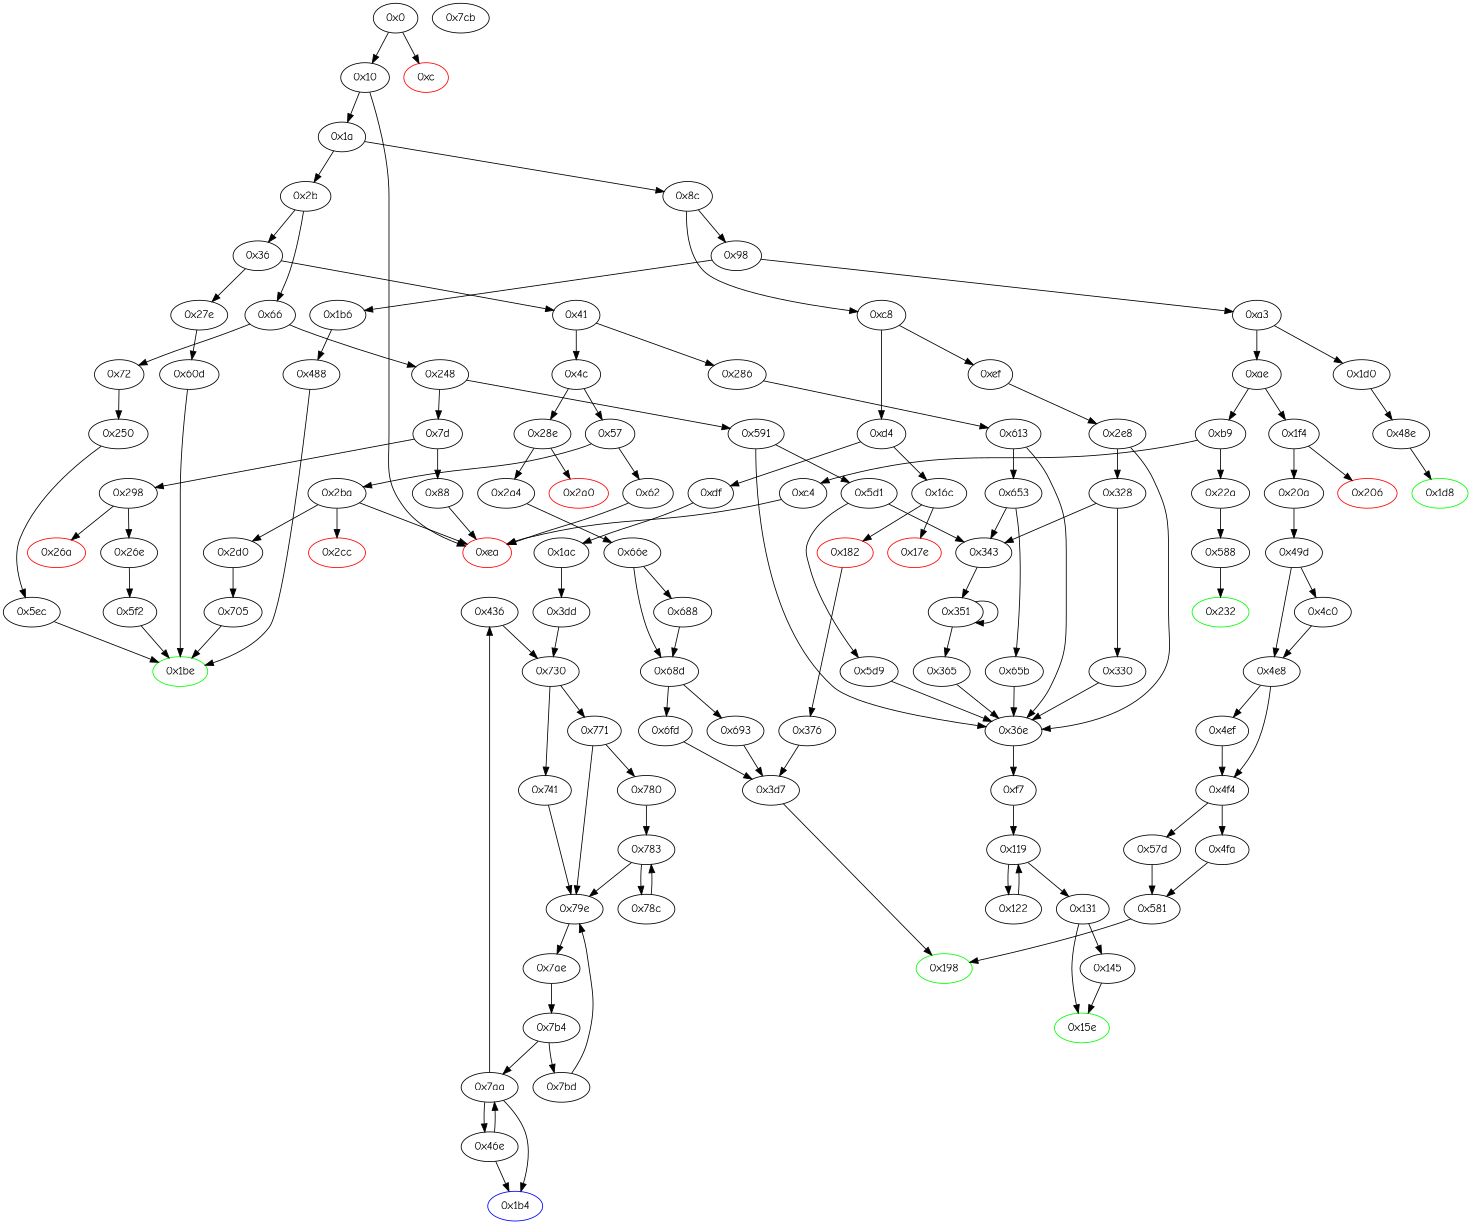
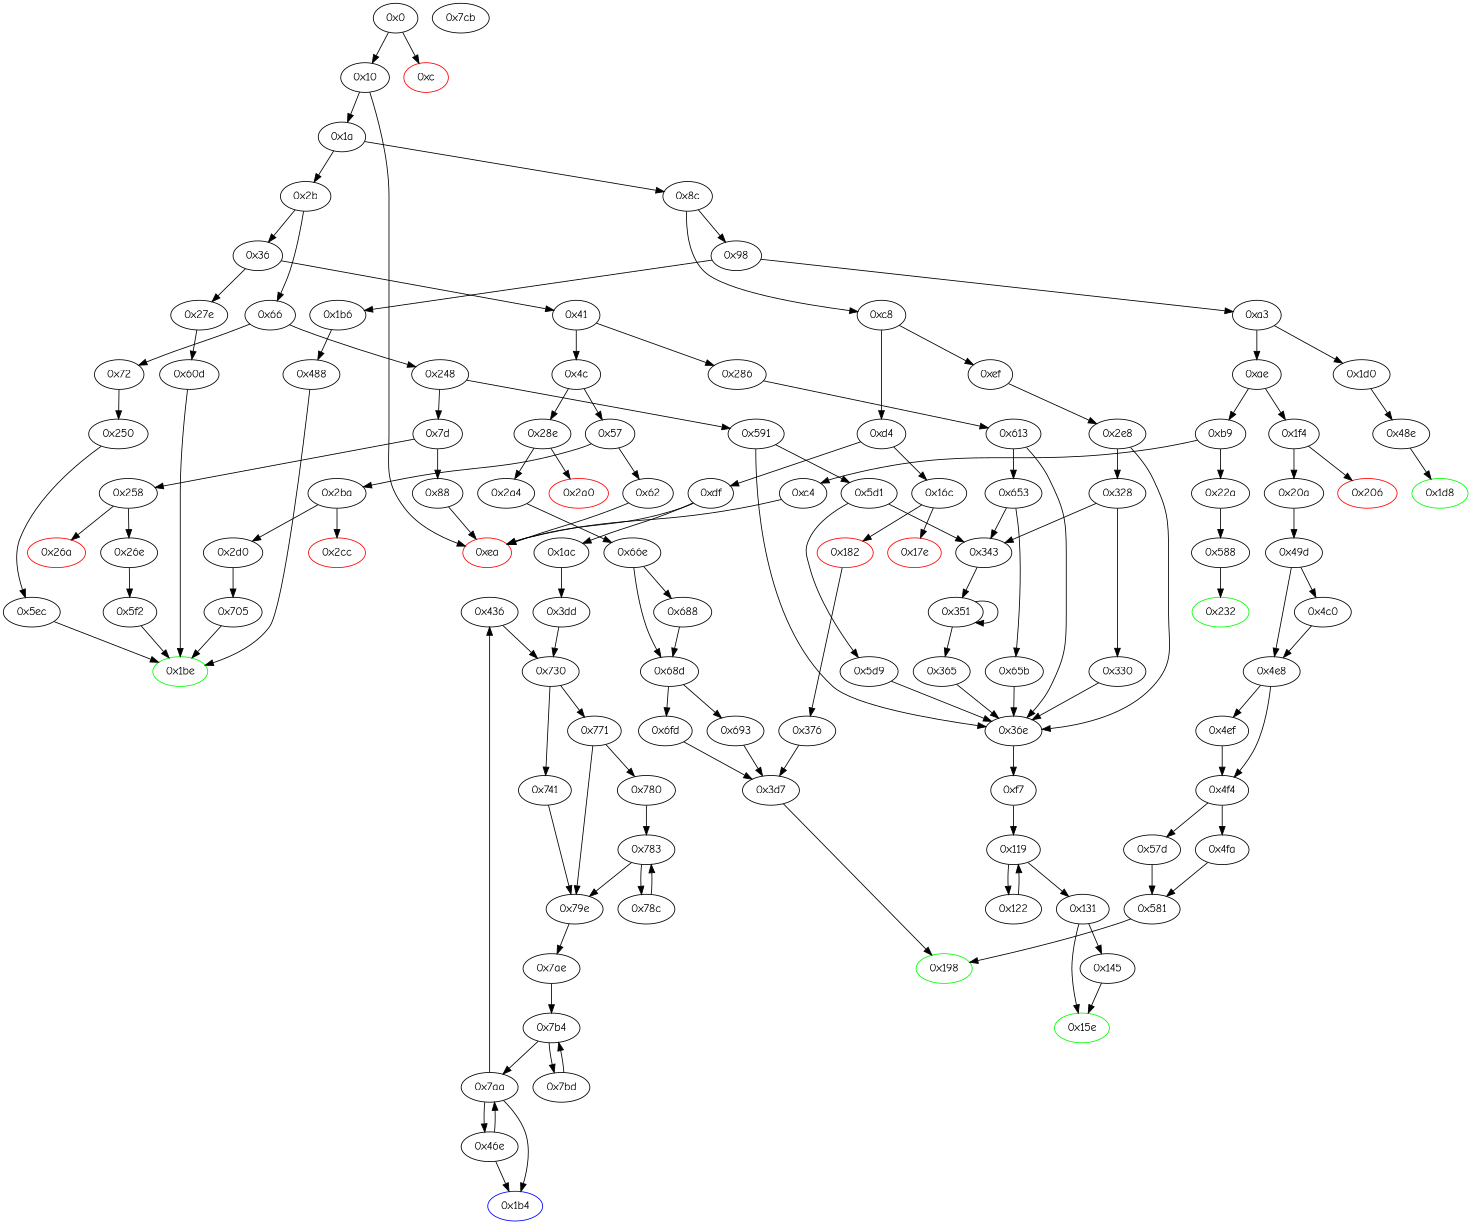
node "0x298": label "0x298" -> "0x258"
edge "0x2ba" -> "0xea": now "0xdf" -> "0xea"
edge "0x7bd" -> "0x79e": now "0x7bd" -> "0x7b4"
